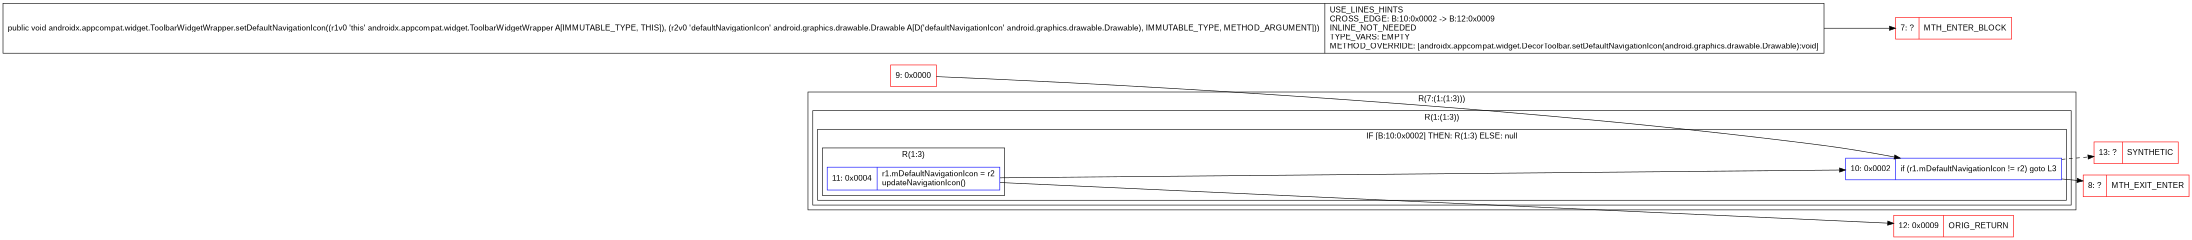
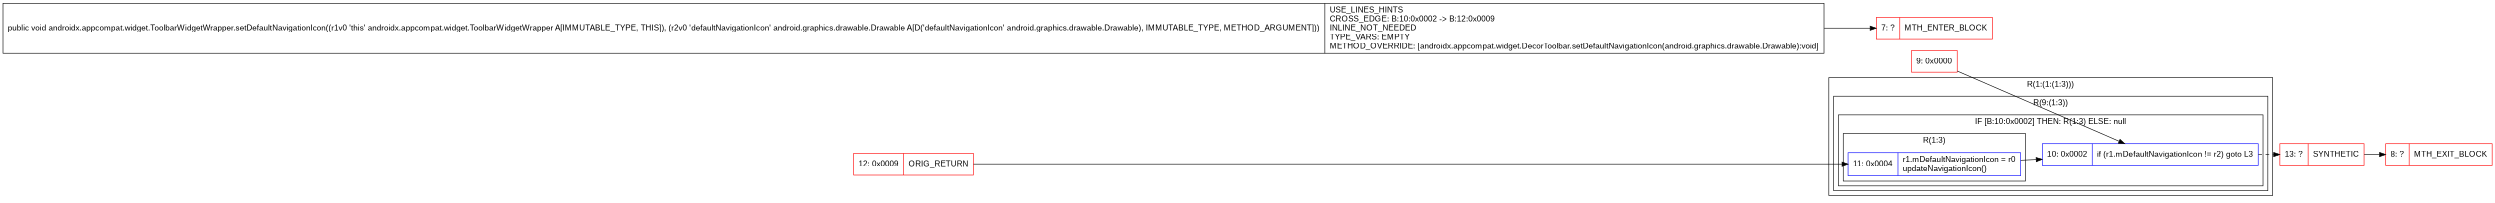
cluster "R(7:(1:(1:3)))": label "R(7:(1:(1:3)))" -> "R(1:(1:(1:3)))"
cluster "R(1:(1:3))": label "R(1:(1:3))" -> "R(9:(1:3))"
node "11: 0x0004": text "r1.mDefaultNavigationIcon = r2" -> "r1.mDefaultNavigationIcon = r0"
edge "10: 0x0002" -> "8: ?": now "13: ?" -> "8: ?"
node "8: ?": text "MTH_EXIT_ENTER" -> "MTH_EXIT_BLOCK"
edge "11: 0x0004" -> "12: 0x0009": reversed
